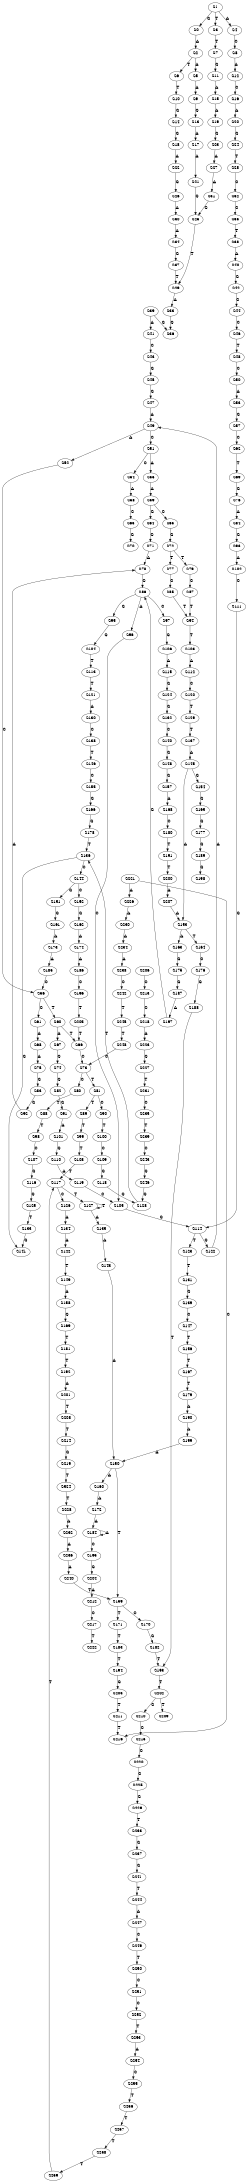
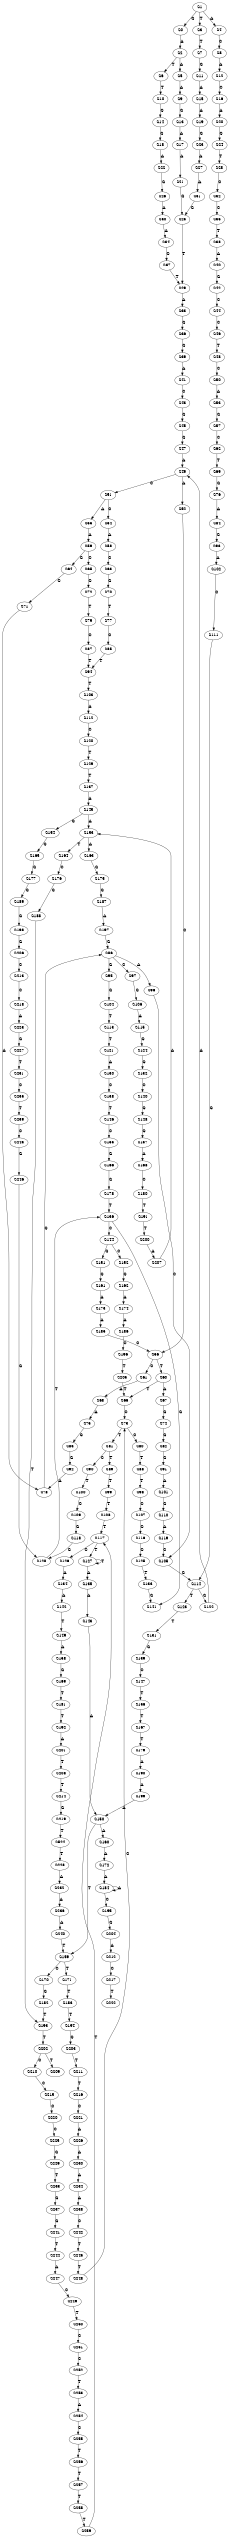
edge "S39" -> "S36": reversed
edge "S72" -> "S77": now "S70" -> "S77"
edge "S198" -> "S206": added, label "G"
edge "S221" -> "S216": reversed
